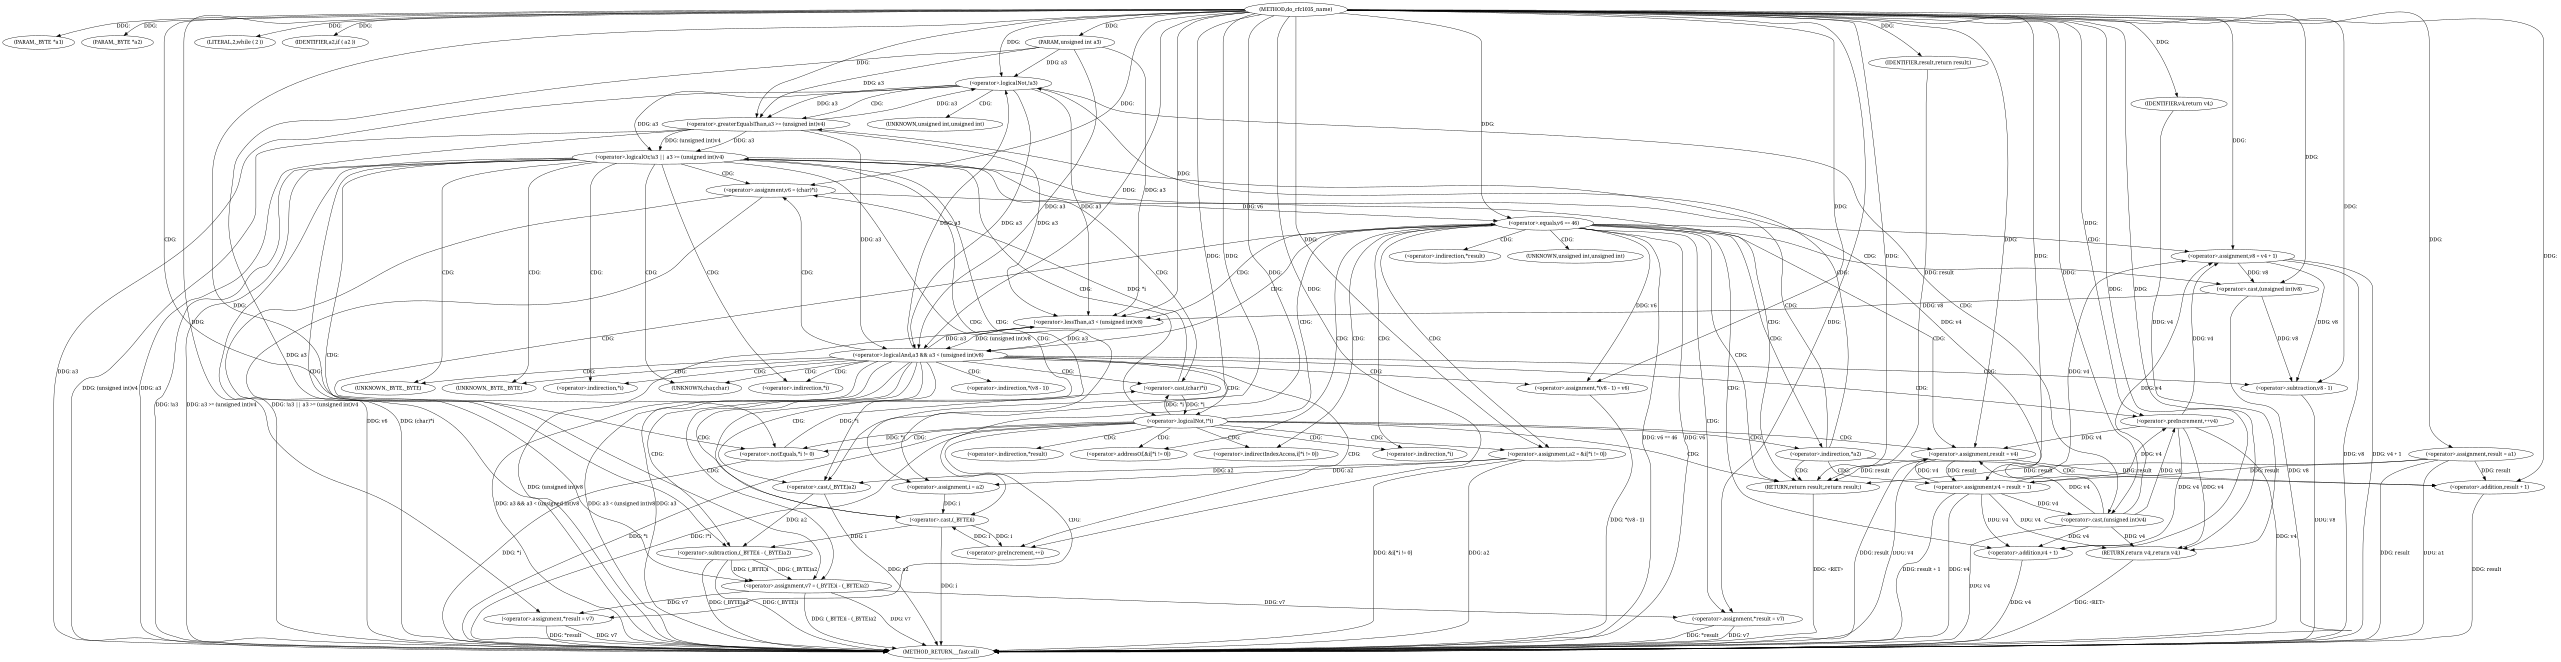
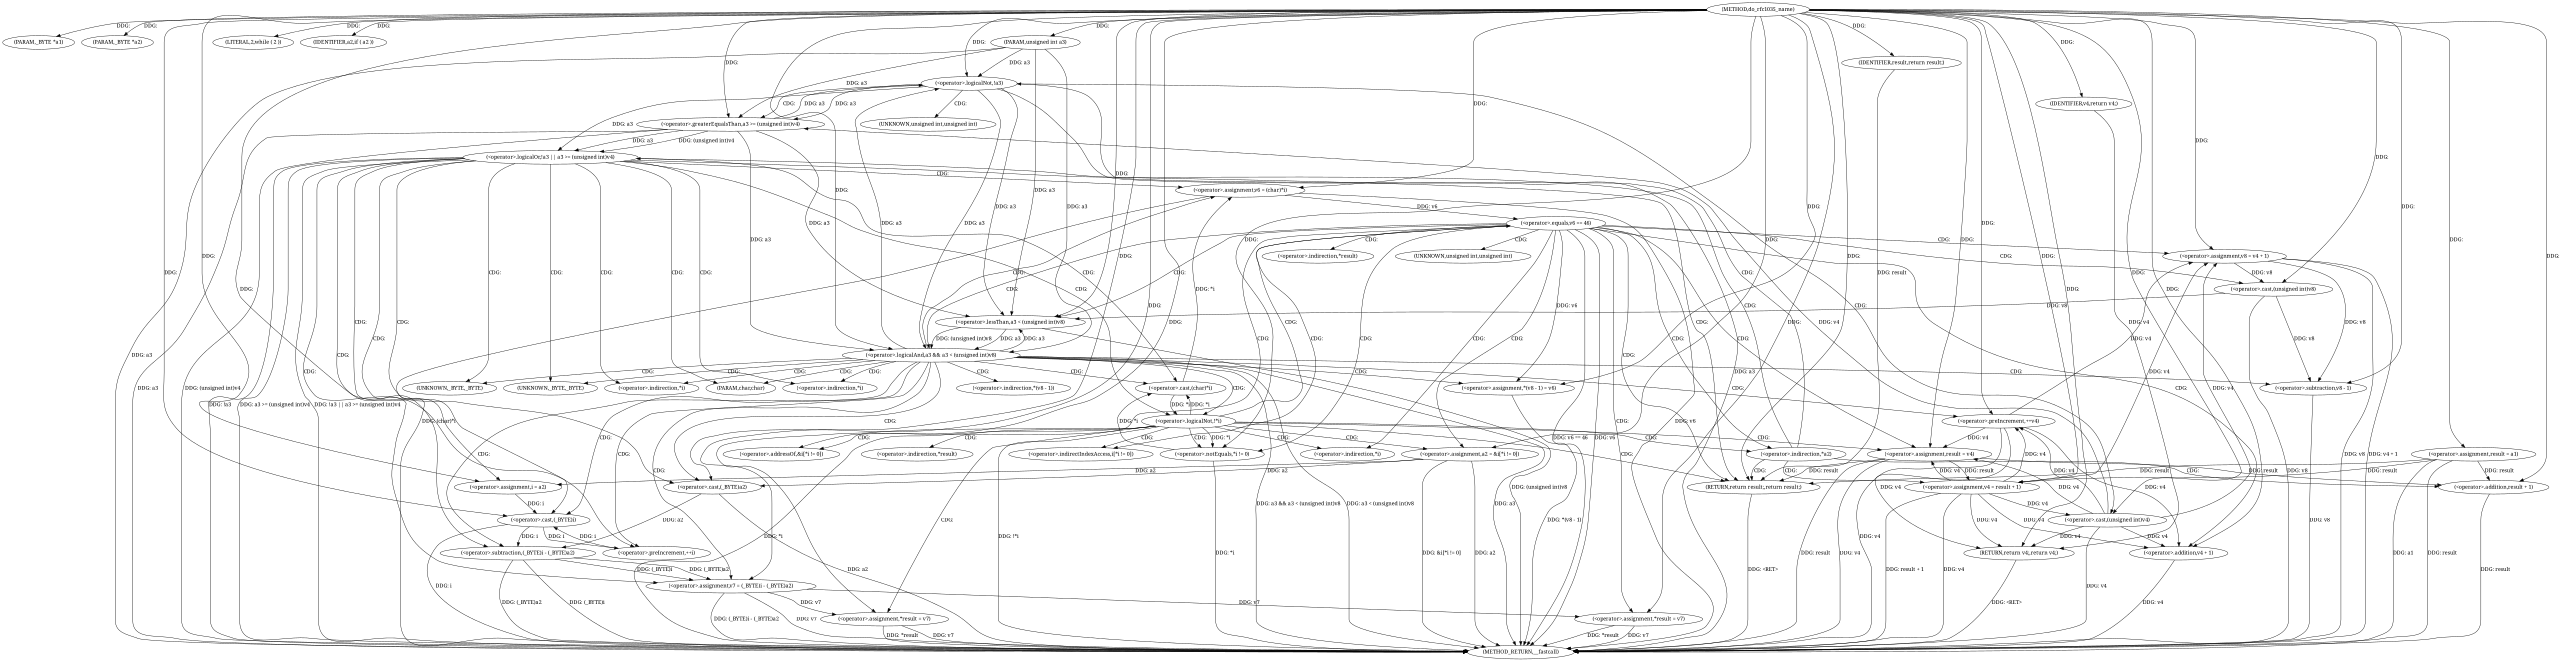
edge "(METHOD,do_rfc1035_name)" -> "(<operator>.equals,v6 == 46)": removed, label "DDG:"
edge "(METHOD,do_rfc1035_name)" -> "(<operator>.notEquals,*i != 0)": label "CDG: " -> "DDG: "
node "(UNKNOWN,char,char)": label "(UNKNOWN,char,char)" -> "(PARAM,char,char)"
